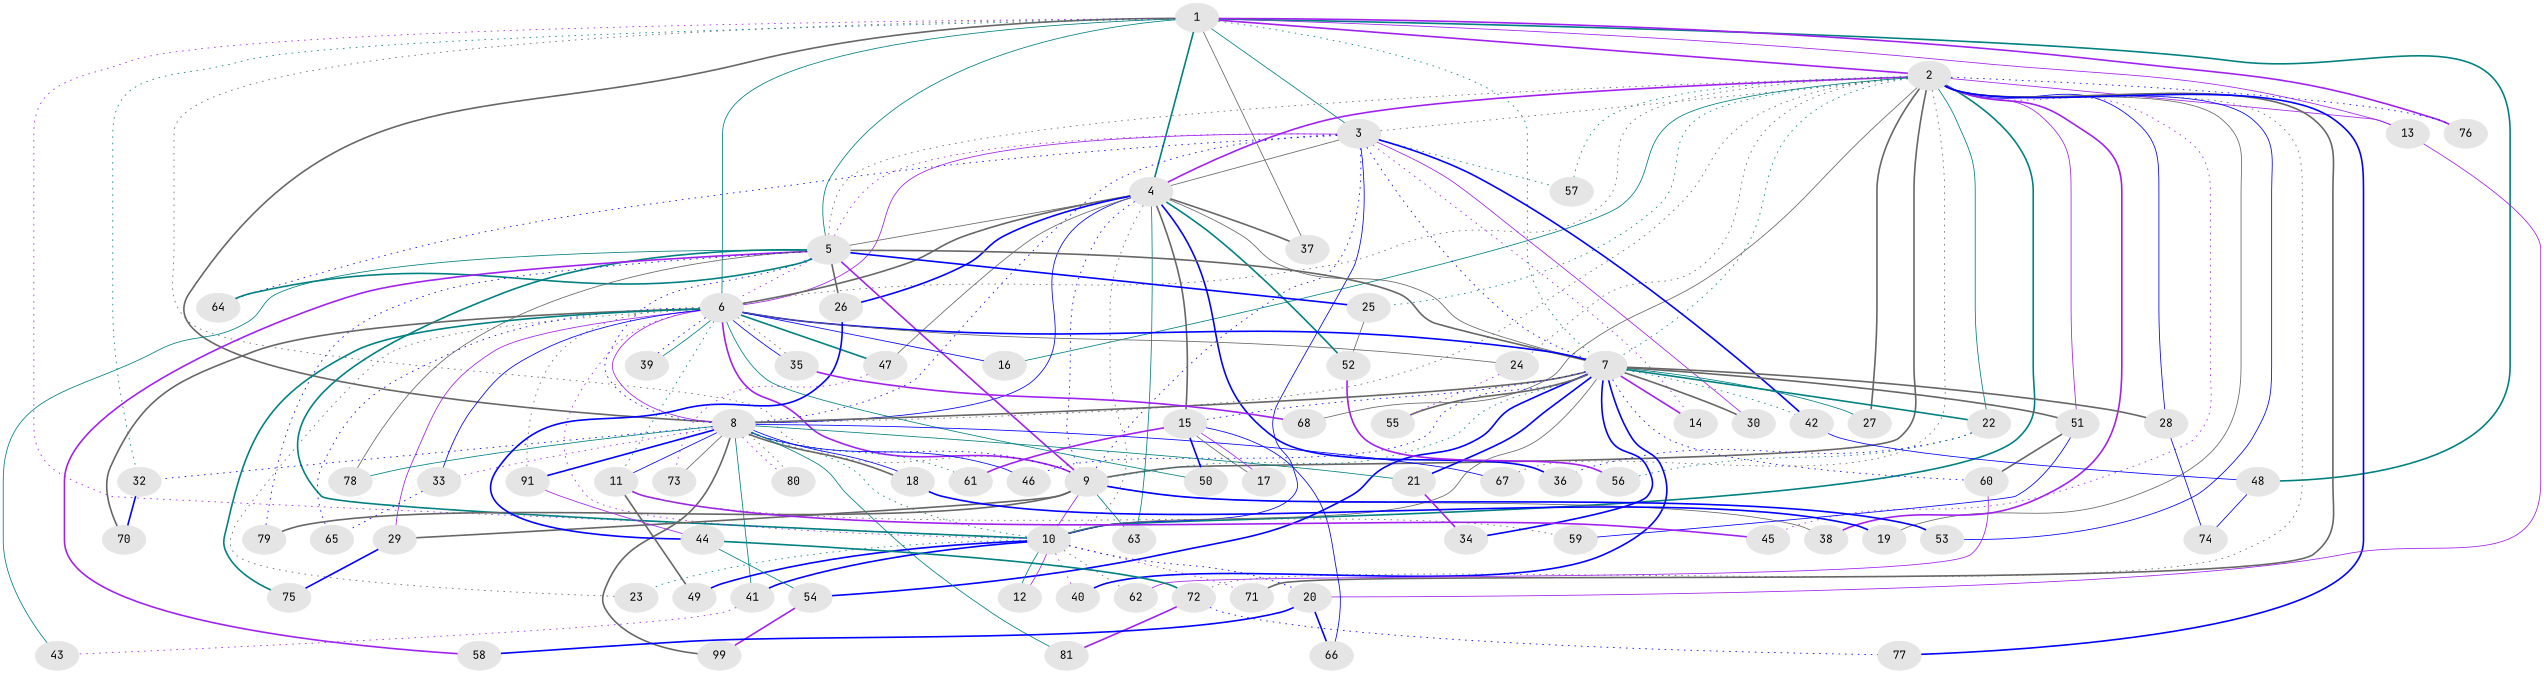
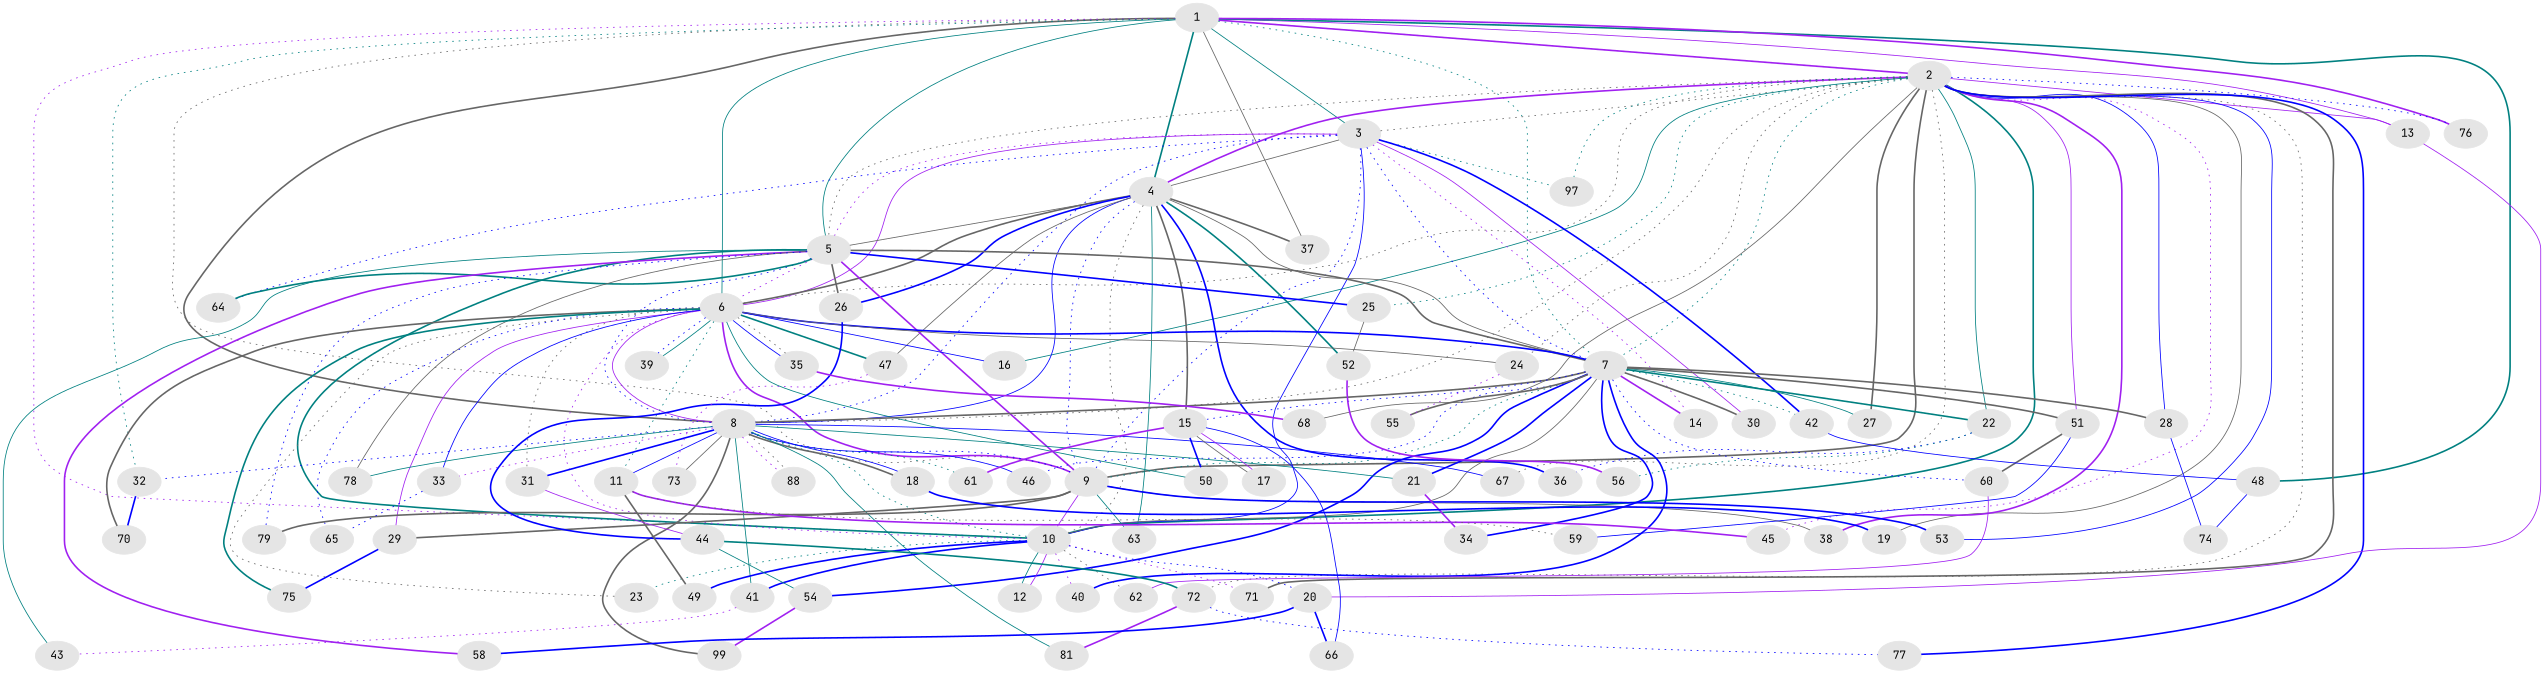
node "57": label "57" -> "97"
node "91": label "91" -> "31"
node "80": label "80" -> "88"
